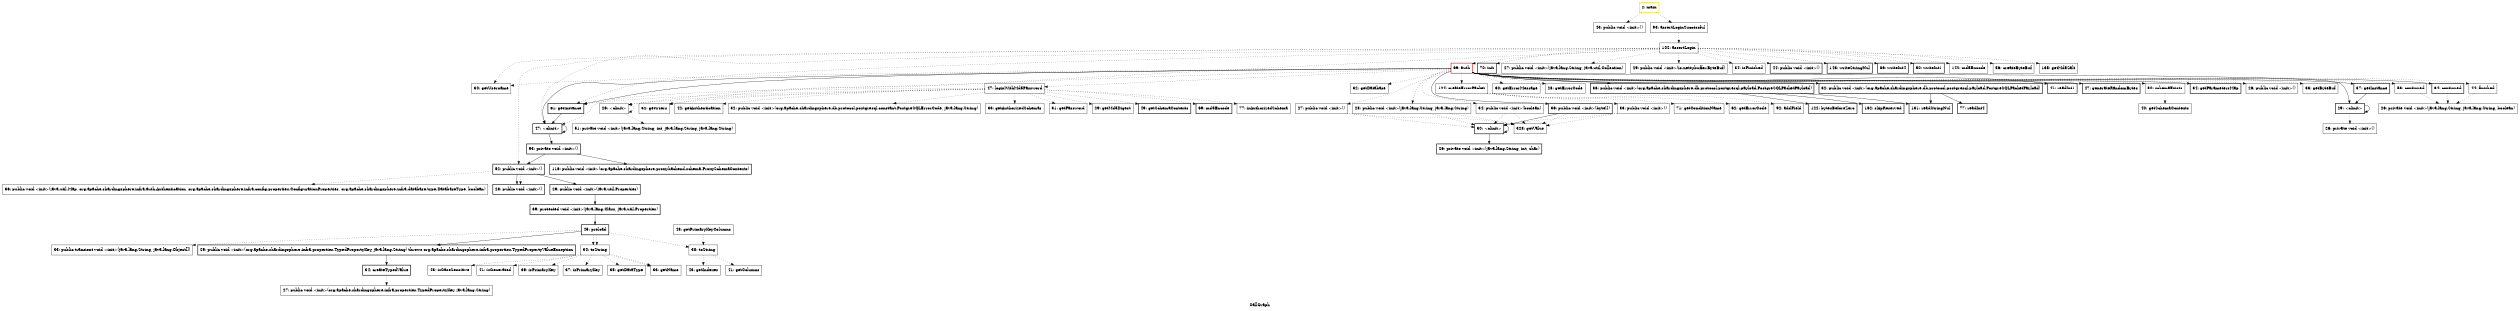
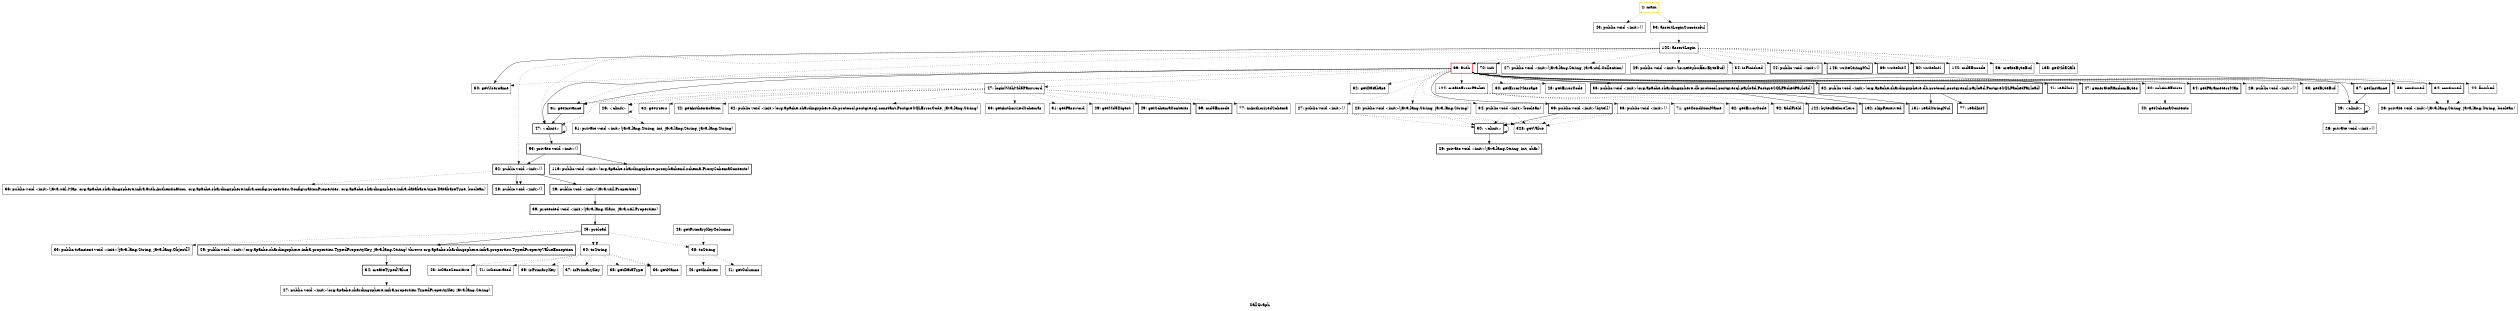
edge "102: assertLogin" -> "30: getUsername": style dotted -> solid
edge "102: assertLogin" -> "32: getUsers": removed
